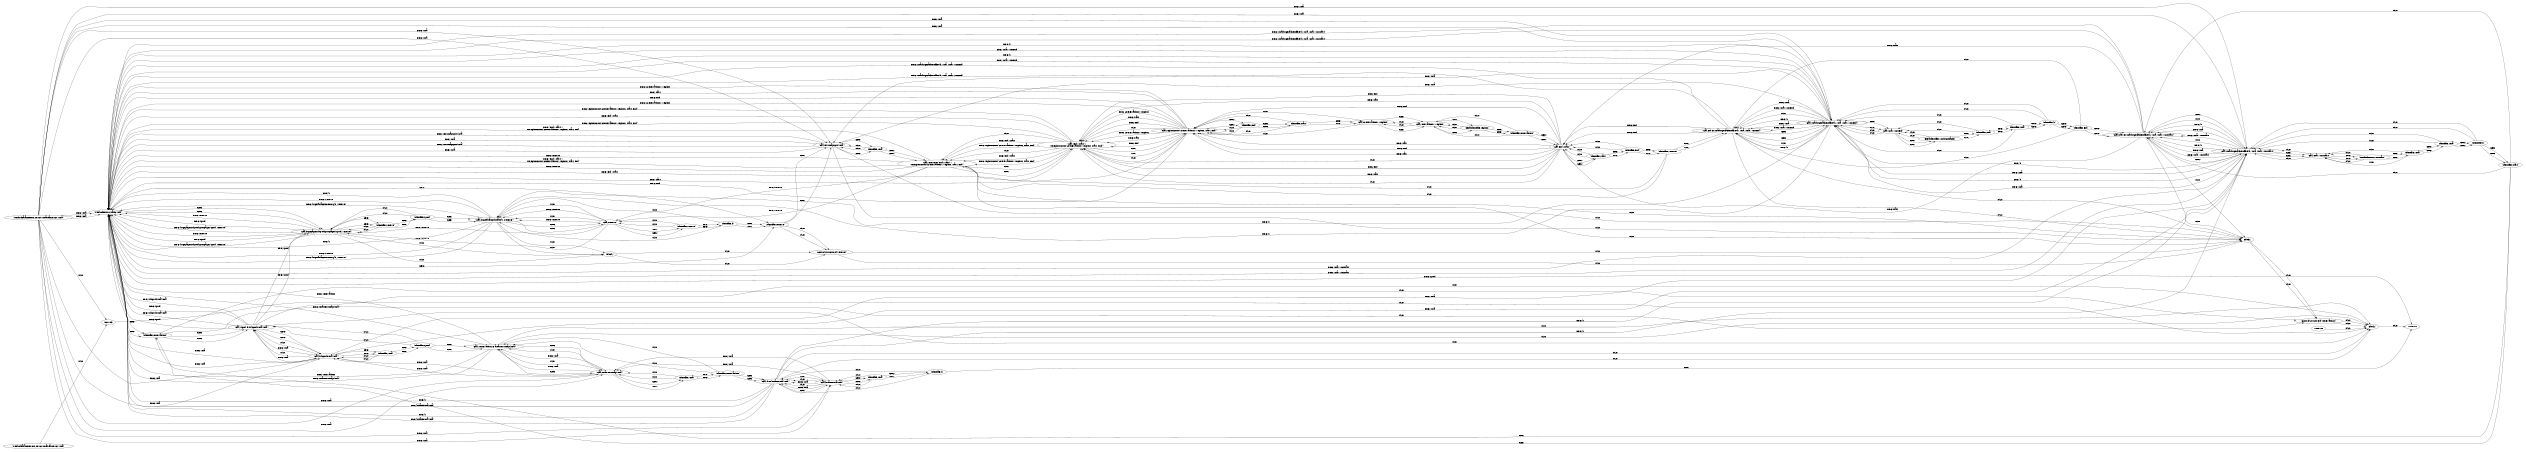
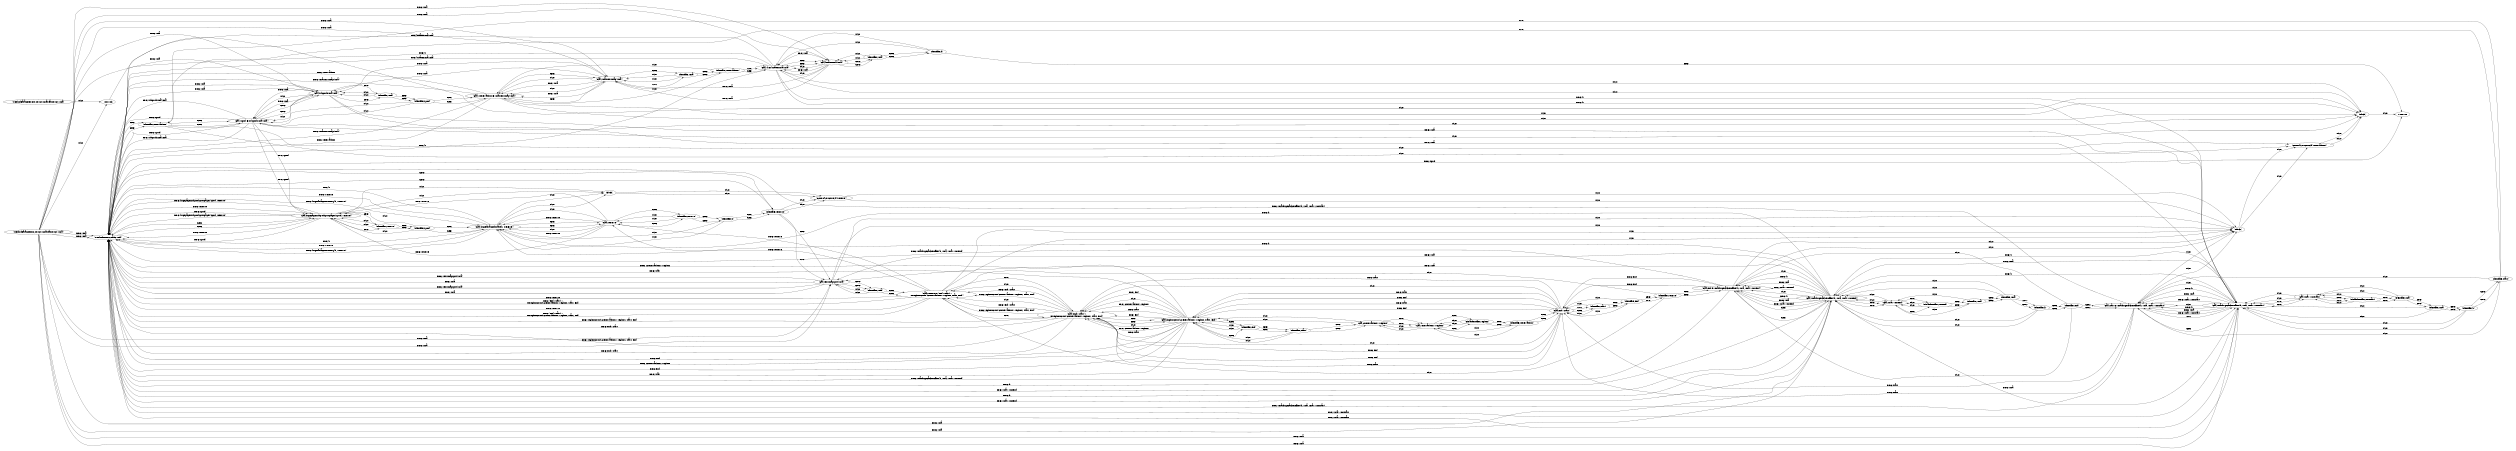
node "(FieldIdentifier,vm_hugecache)": label "(FieldIdentifier,vm_hugecache)" -> "(FieldIdentifier,vm_end)"
node "(MethodReturn,vm_start)": label "(MethodReturn,vm_start)" -> "(FieldIdentifier,vm_start)"
node "1000108": removed
node "(Call,*reservations = area_resv_map(vma))": label "(Call,*reservations = area_resv_map(vma))" -> "(Call,*reservations = vma_resv_map(vma))"
